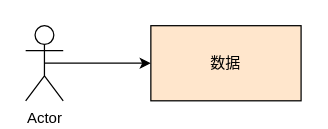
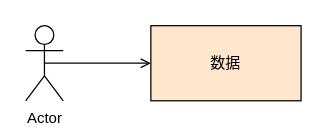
edge "Actor" -> "数据": arrowhead classic -> open
